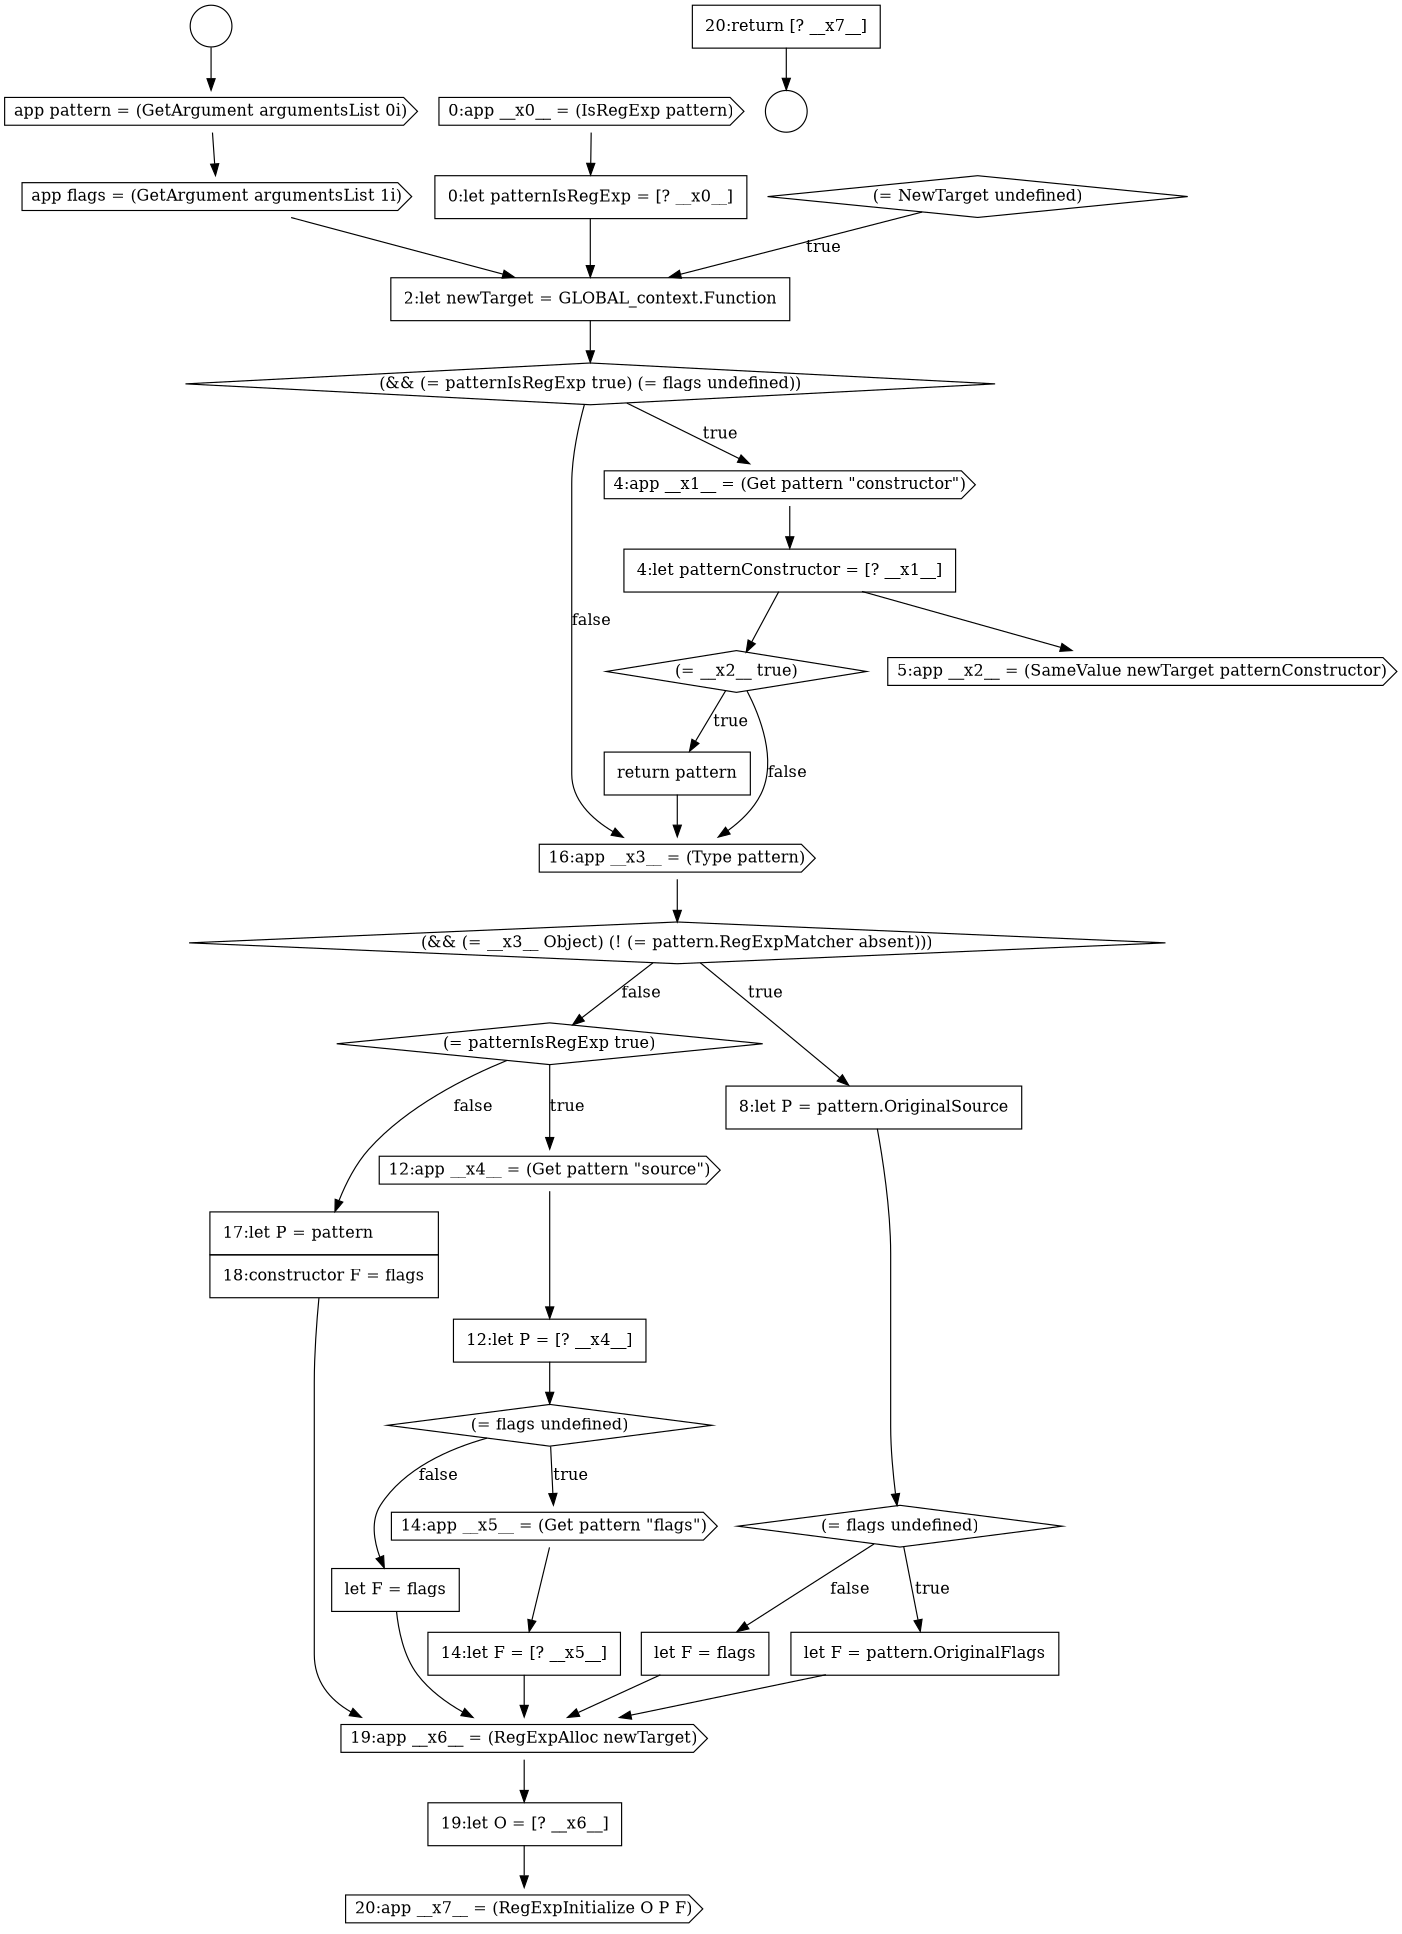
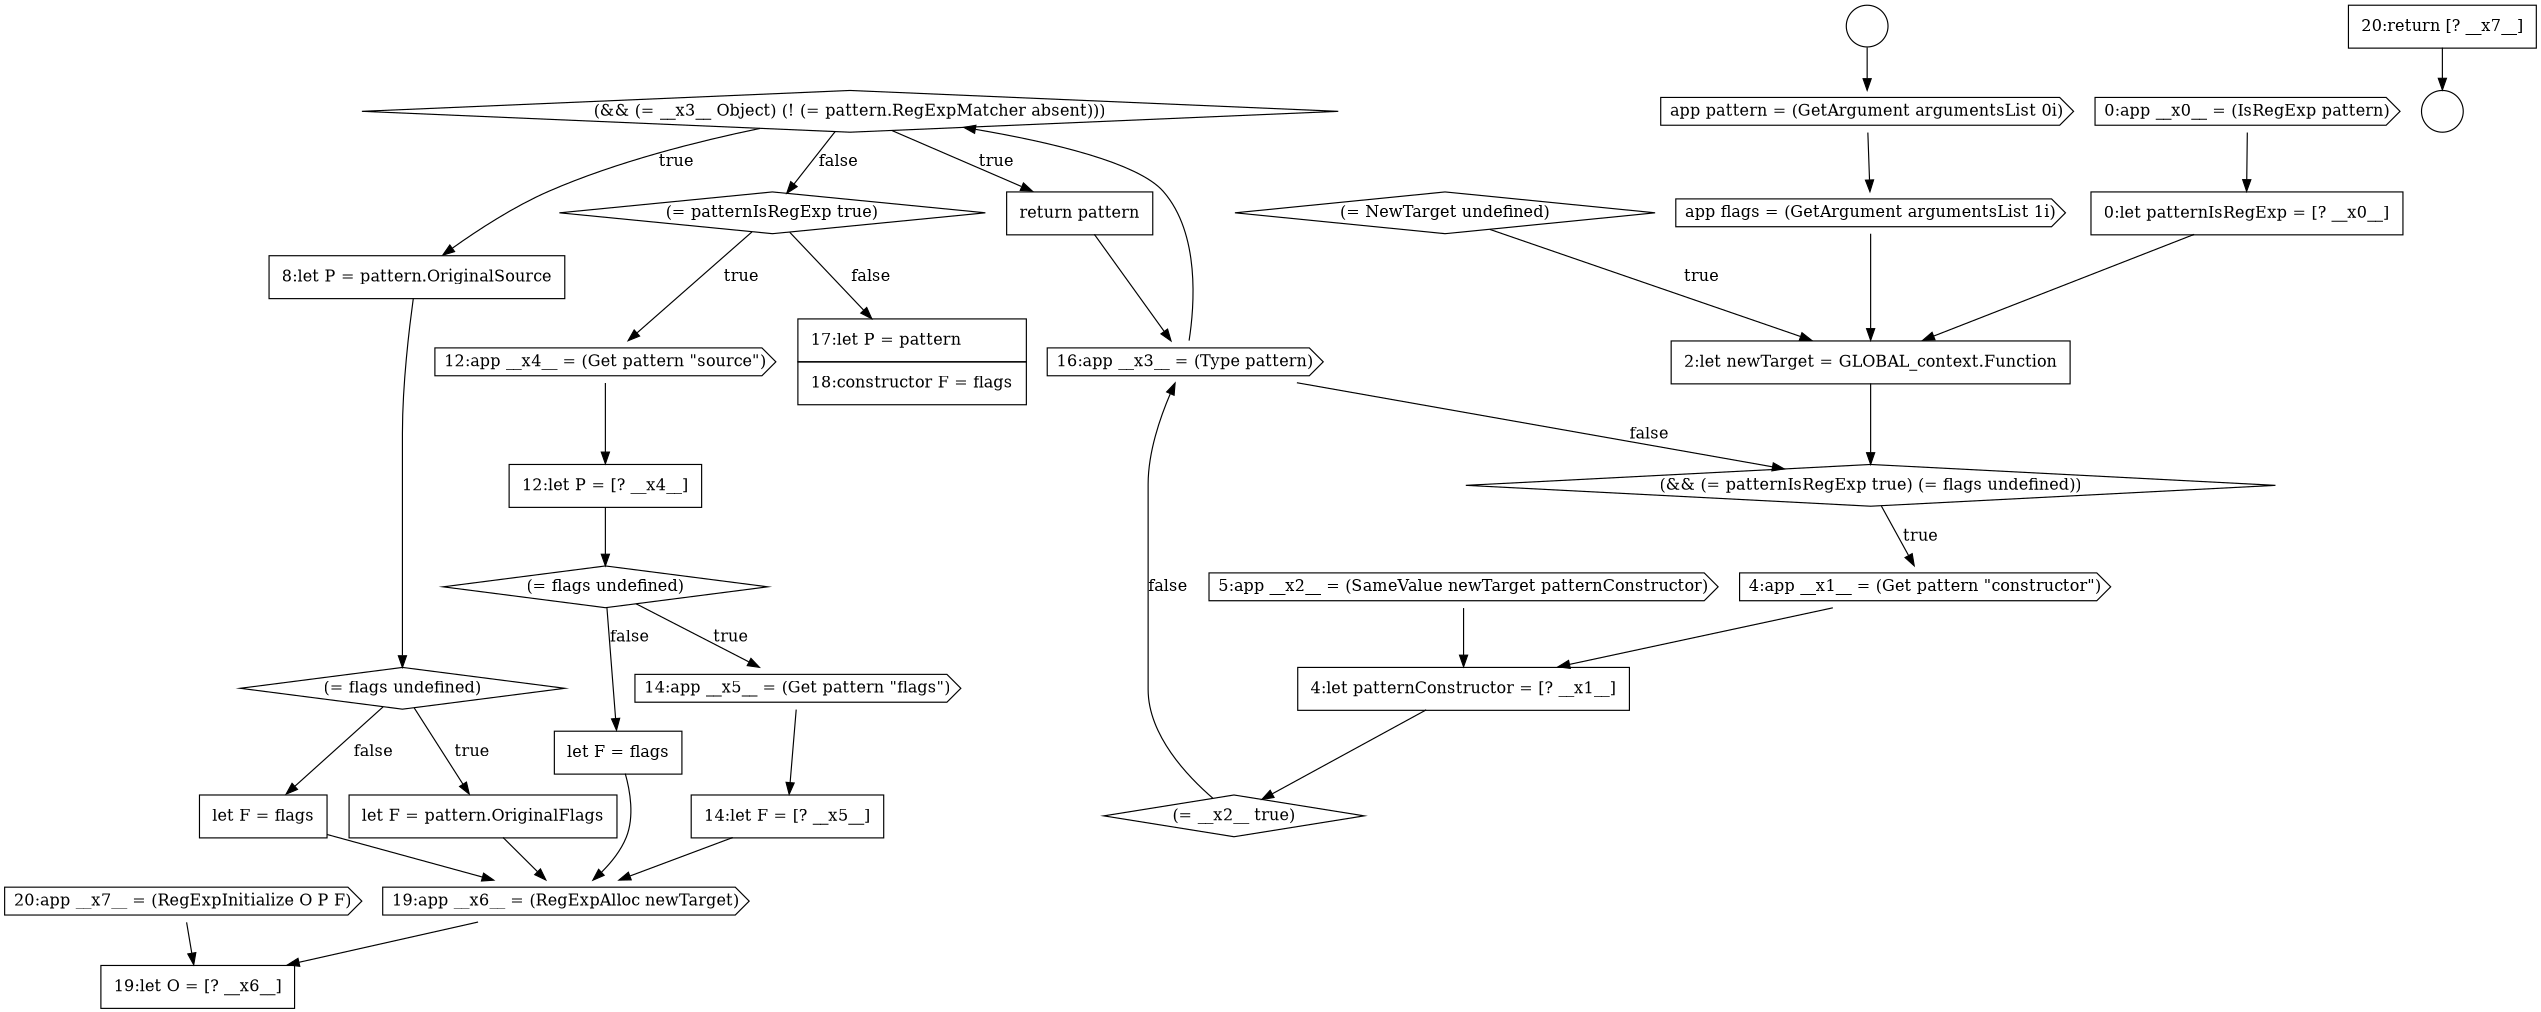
edge "4:let patternConstructor = [? __x1__]" -> "5:app __x2__ = (SameValue newTarget patternConstructor)": reversed
edge "(&& (= patternIsRegExp true) (= flags undefined))" -> "16:app __x3__ = (Type pattern)": reversed
edge "(= __x2__ true)" -> "return pattern": now "(&& (= __x3__ Object) (! (= pattern.RegExpMatcher absent)))" -> "return pattern"
edge "17:let P = pattern" -> "19:app __x6__ = (RegExpAlloc newTarget)": removed
edge "19:let O = [? __x6__]" -> "20:app __x7__ = (RegExpInitialize O P F)": reversed
